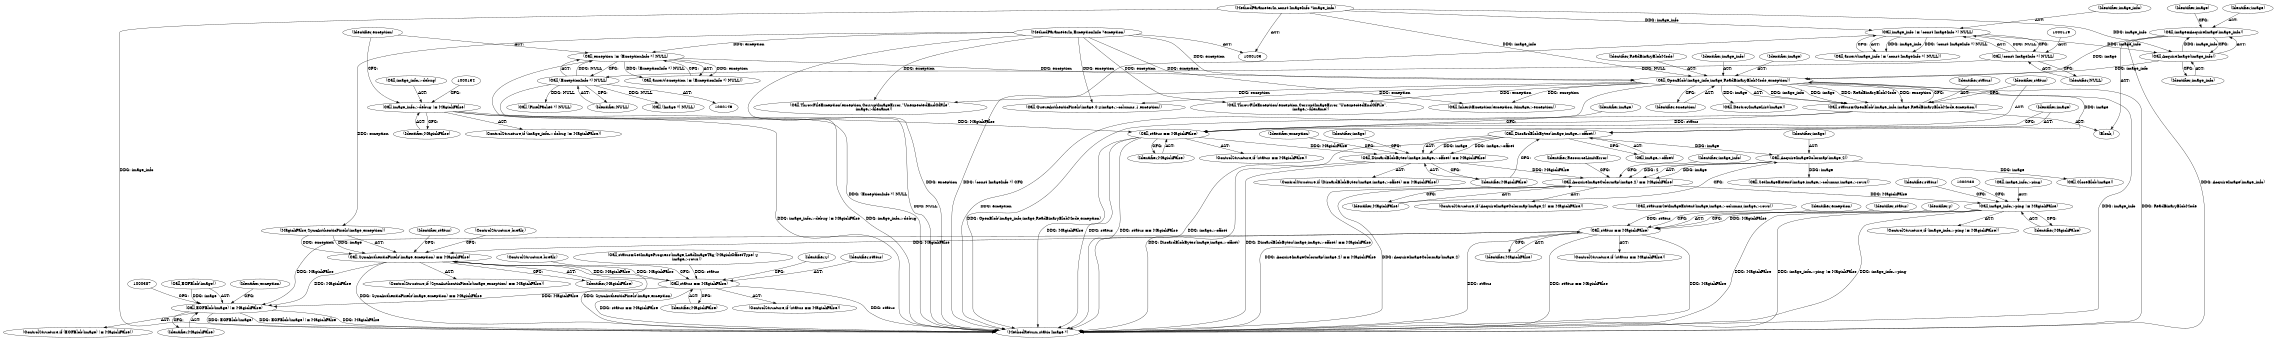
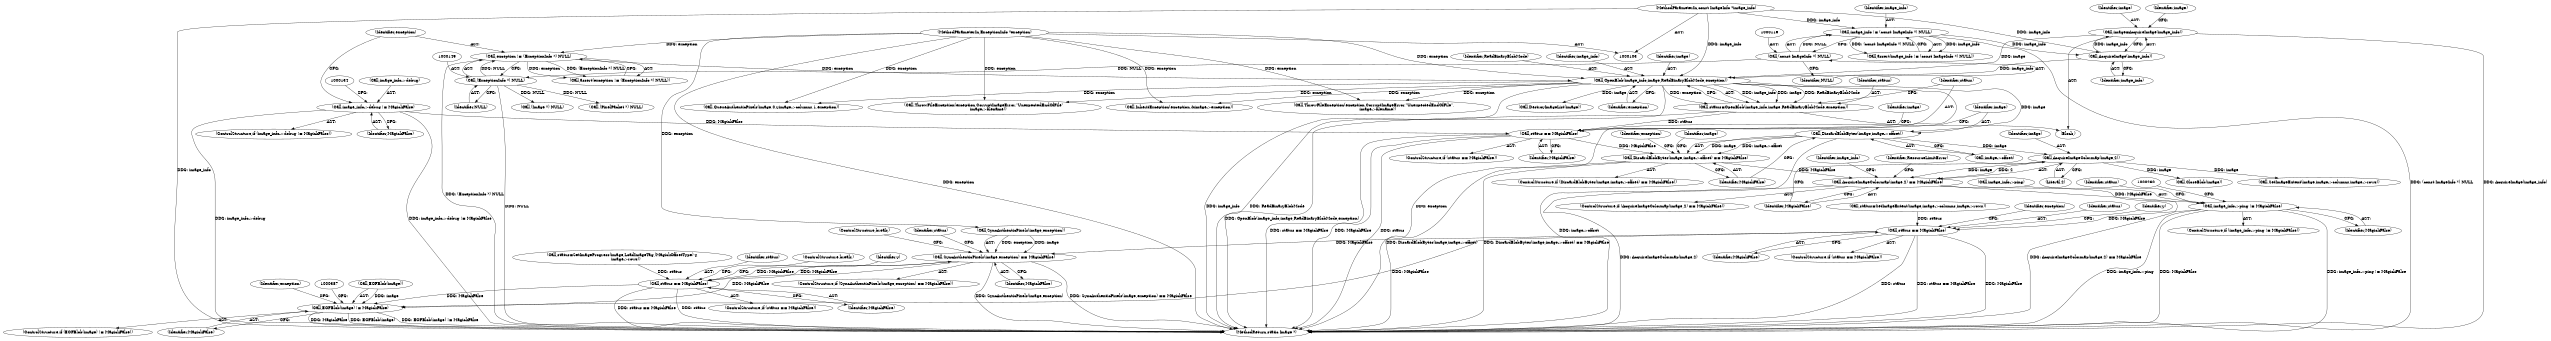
edge "(Call,(ExceptionInfo *) NULL)" -> "1000149": reversed
edge "(Call,image_info != (const ImageInfo *) NULL)" -> "(MethodReturn,static Image *)": label "DDG: (const ImageInfo *) CFG" -> "DDG: (const ImageInfo *) NULL"
node "(Literal,2)": added
node "(MagickFalse,SyncAuthenticPixels(image,exception))": label "(MagickFalse,SyncAuthenticPixels(image,exception))" -> "(Call,SyncAuthenticPixels(image,exception))"
